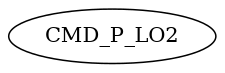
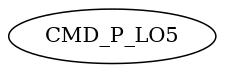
node "CMD_P_LO2": label "CMD_P_LO2" -> "CMD_P_LO5"
